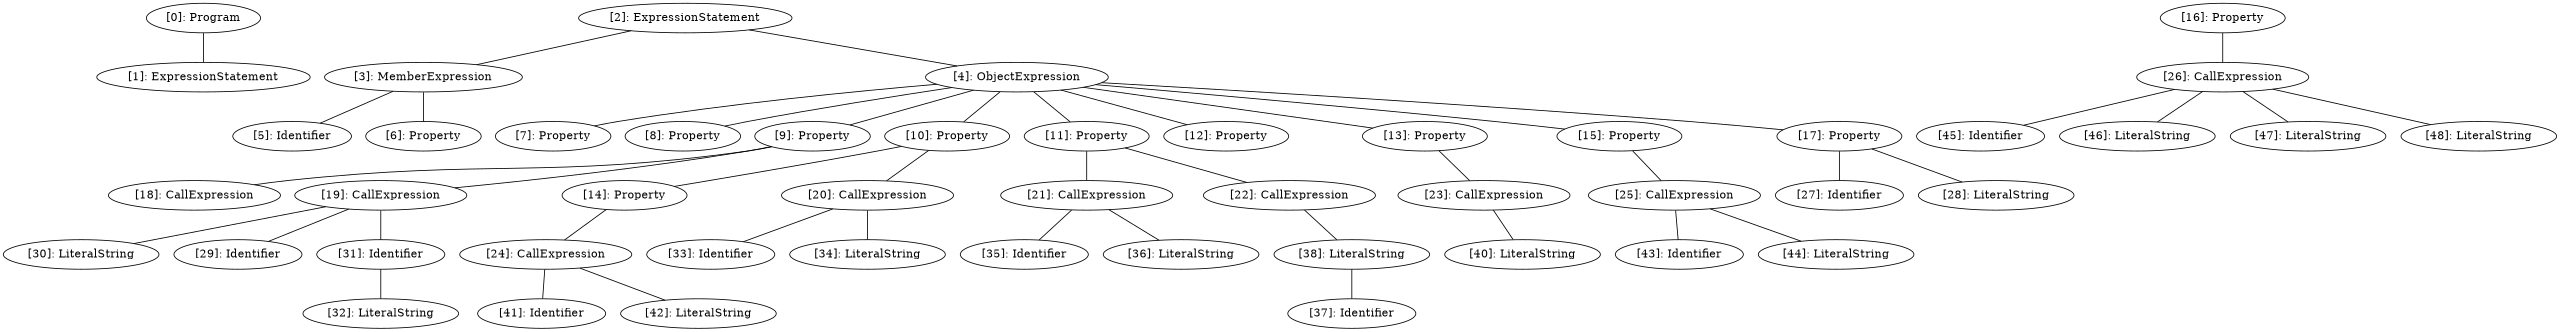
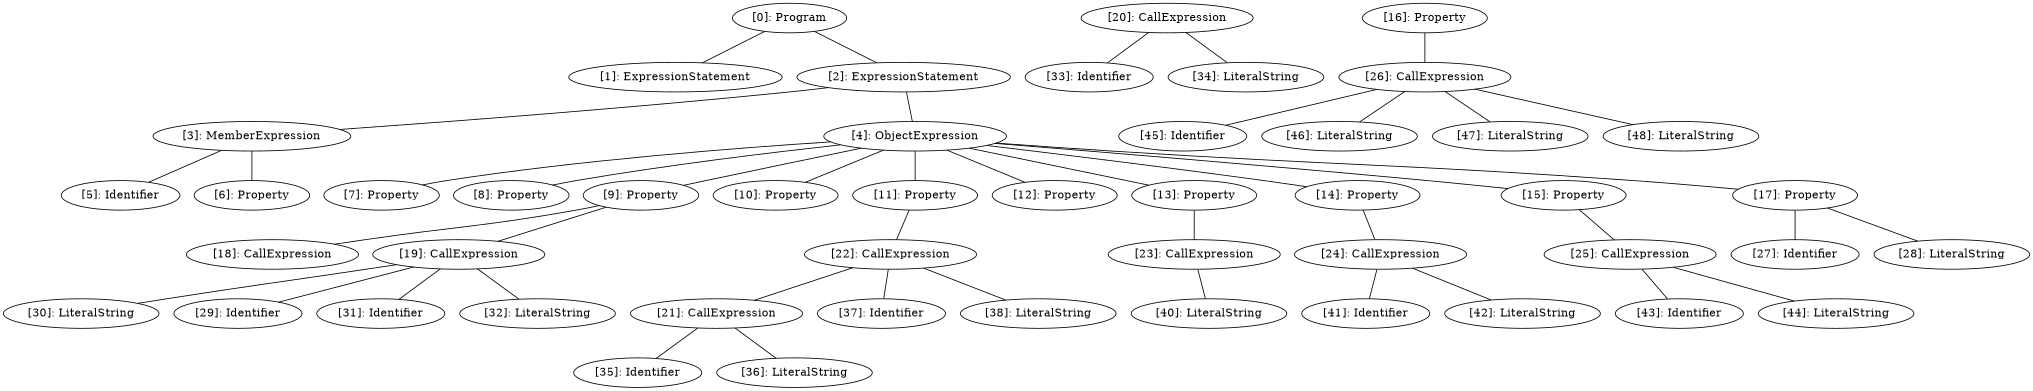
edge "[0]: Program" -- "[2]: ExpressionStatement": added
edge "[10]: Property" -- "[20]: CallExpression": removed
edge "[11]: Property" -- "[21]: CallExpression": now "[22]: CallExpression" -- "[21]: CallExpression"
edge "[10]: Property" -- "[14]: Property": now "[4]: ObjectExpression" -- "[14]: Property"
edge "[31]: Identifier" -- "[32]: LiteralString": now "[19]: CallExpression" -- "[32]: LiteralString"
edge "[38]: LiteralString" -- "[37]: Identifier": now "[22]: CallExpression" -- "[37]: Identifier"
